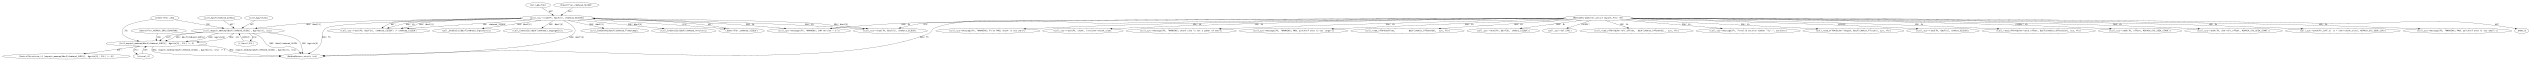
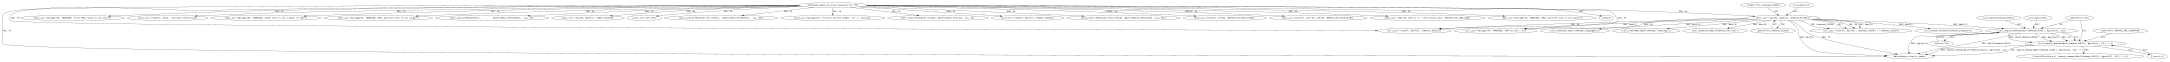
edge "(MethodParameterIn,struct mspack_file *fh)" -> "(Call,sys->read(fh, &buf[0], chmhead_SIZEOF))": added, label "DDG: fh"
edge "(MethodParameterIn,struct mspack_file *fh)" -> "(Call,sys->read(fh, &buf[0], chmhst3_SIZEOF))": label "CFG: " -> "DDG: fh"
edge "(MethodParameterIn,struct mspack_file *fh)" -> "(Call,sys->tell(fh))": label "SIZEOF: " -> "DDG: fh"
edge "(MethodParameterIn,struct mspack_file *fh)" -> "(Call,sys->read(fh, &buf[0], chmhs0_SIZEOF))": label "SIZEOF: " -> "DDG: fh"
edge "(MethodParameterIn,struct mspack_file *fh)" -> "(Call,sys->seek(fh, chm->dir_offset, MSPACK_SYS_SEEK_START))": label "DDG: fh" -> "SIZEOF: fh"
node "(MethodReturn,static int)": label "(MethodReturn,static int)" -> "(MethodReturn,static chmhst)"
